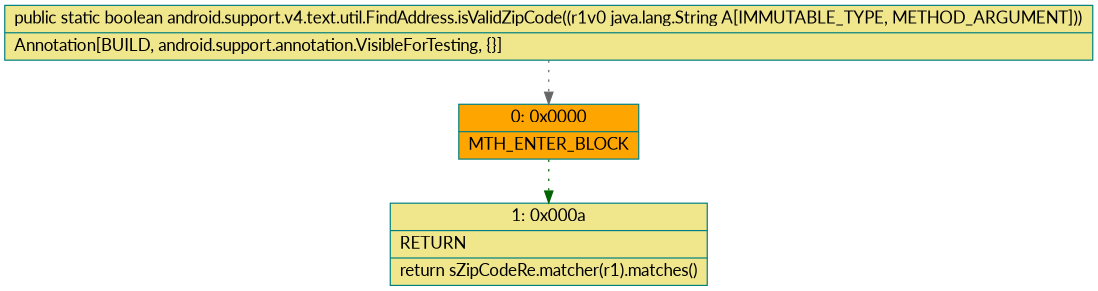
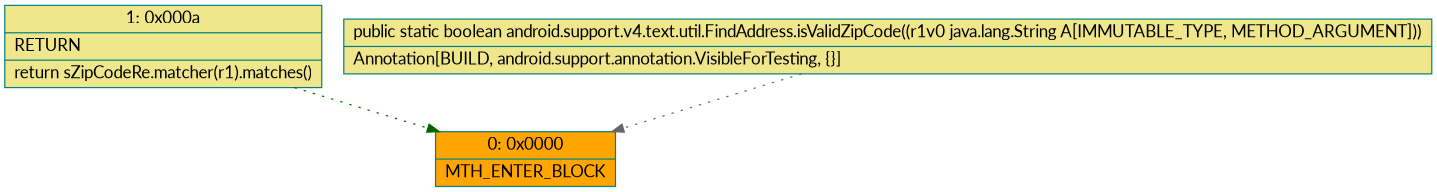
edge "0: 0x0000" -> "1: 0x000a": reversed
